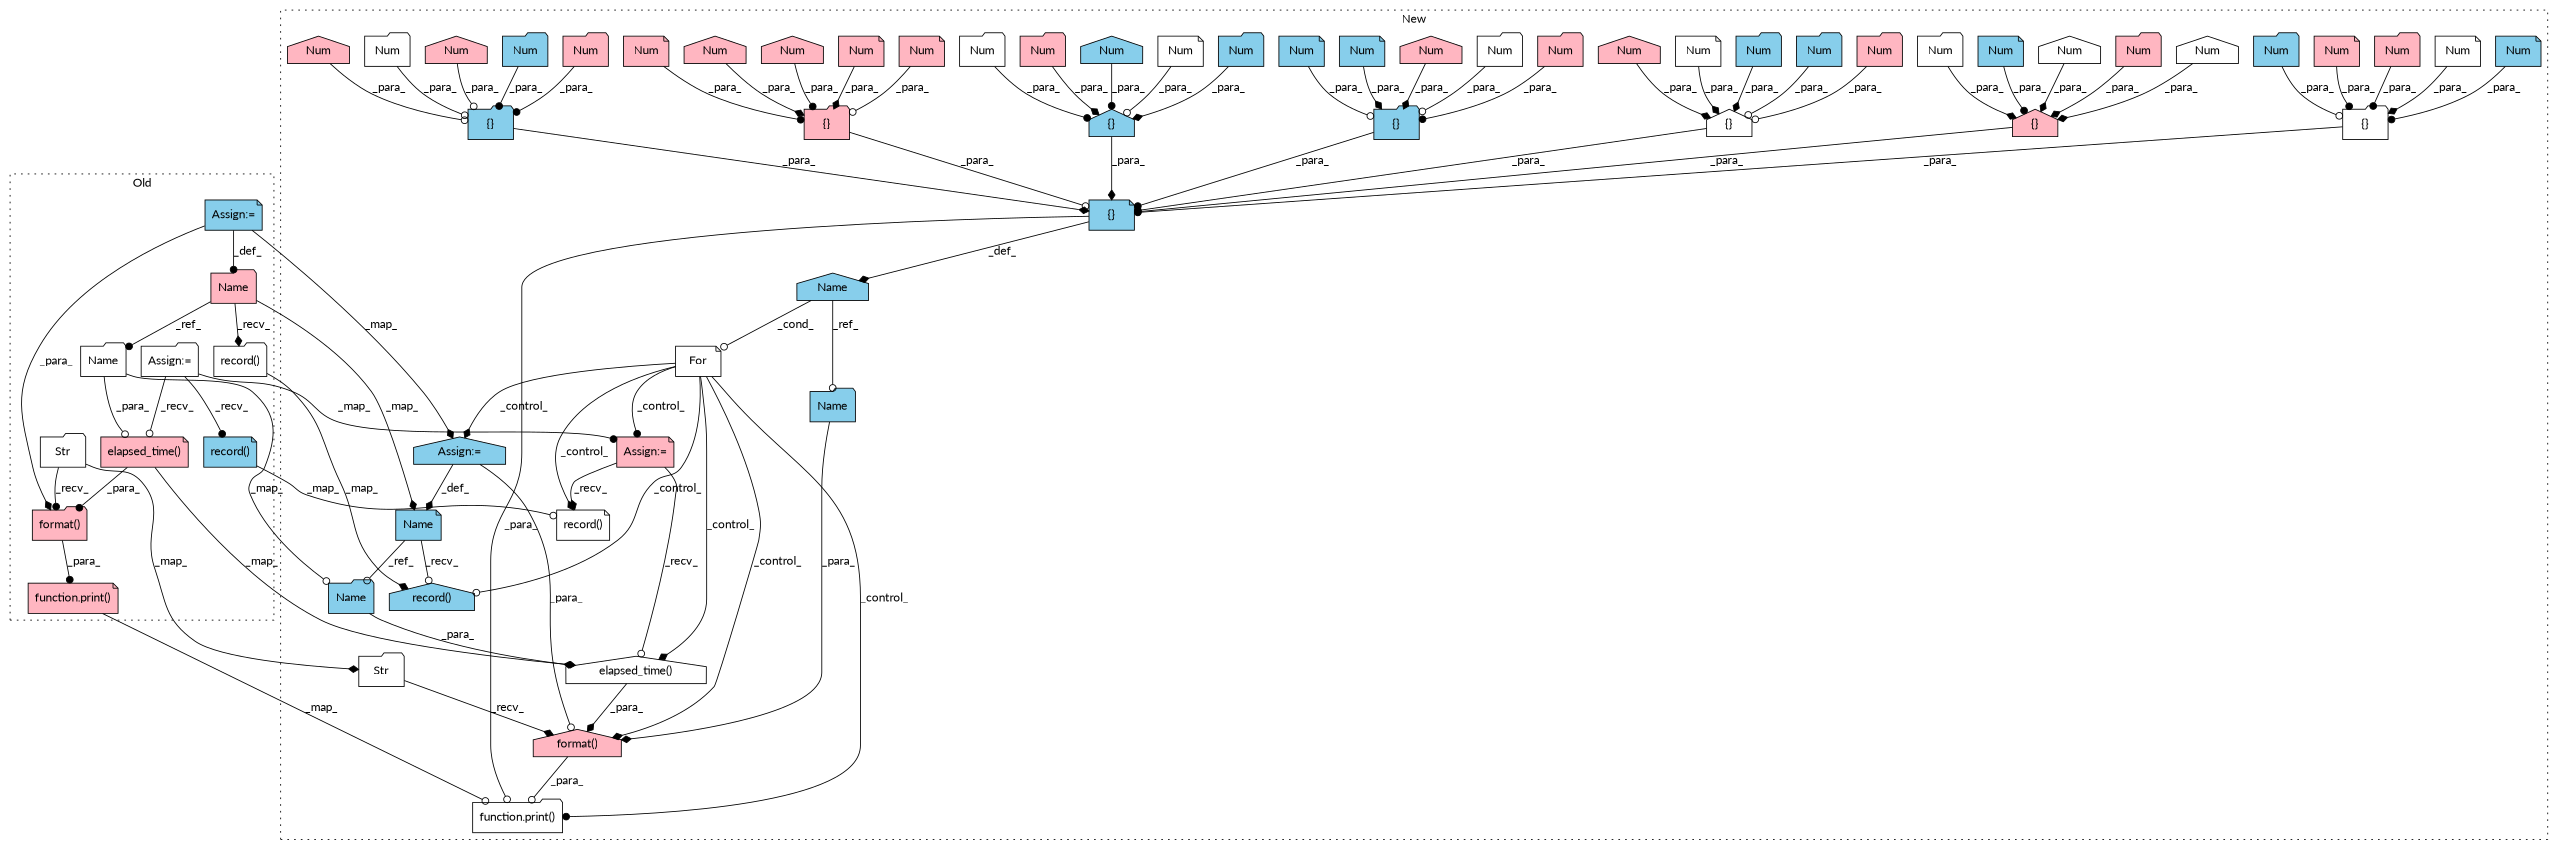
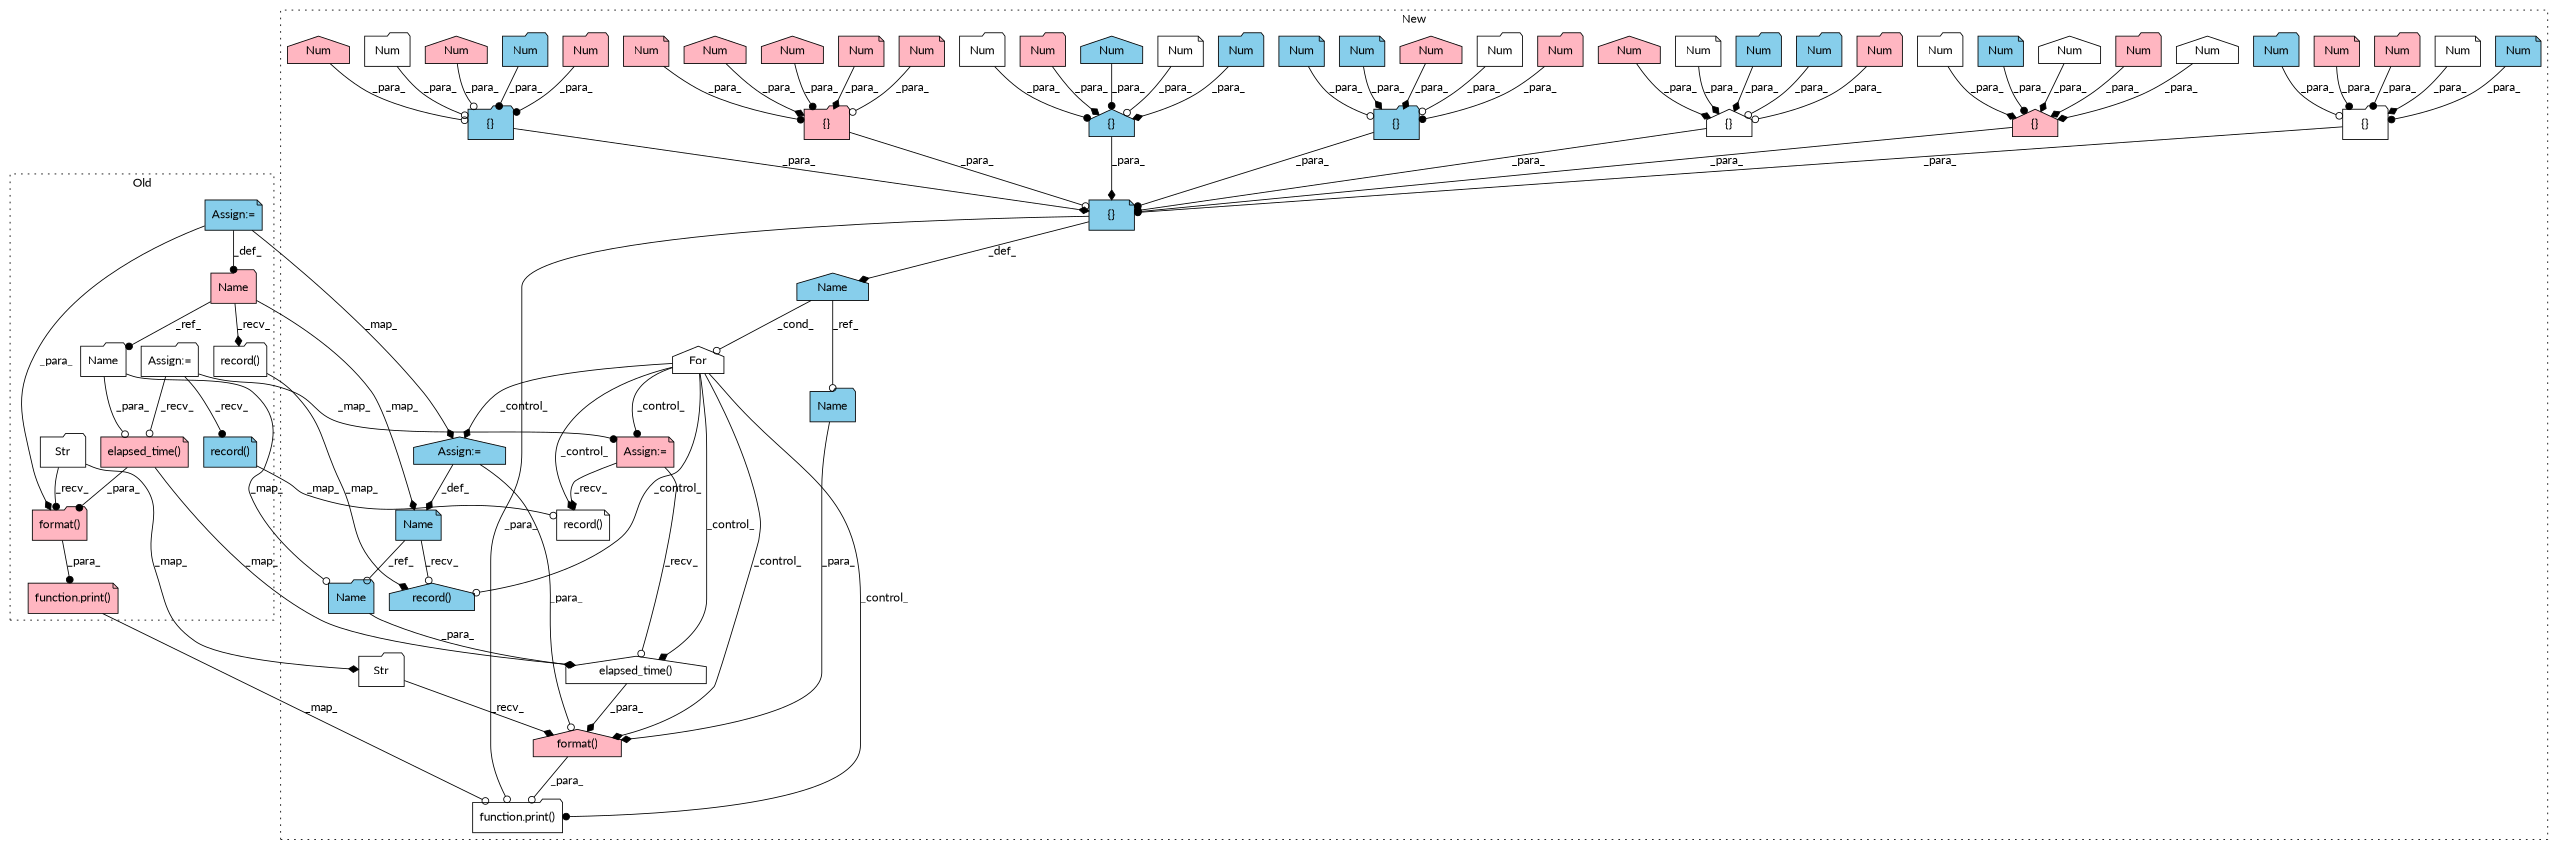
node "For": shape note -> house
